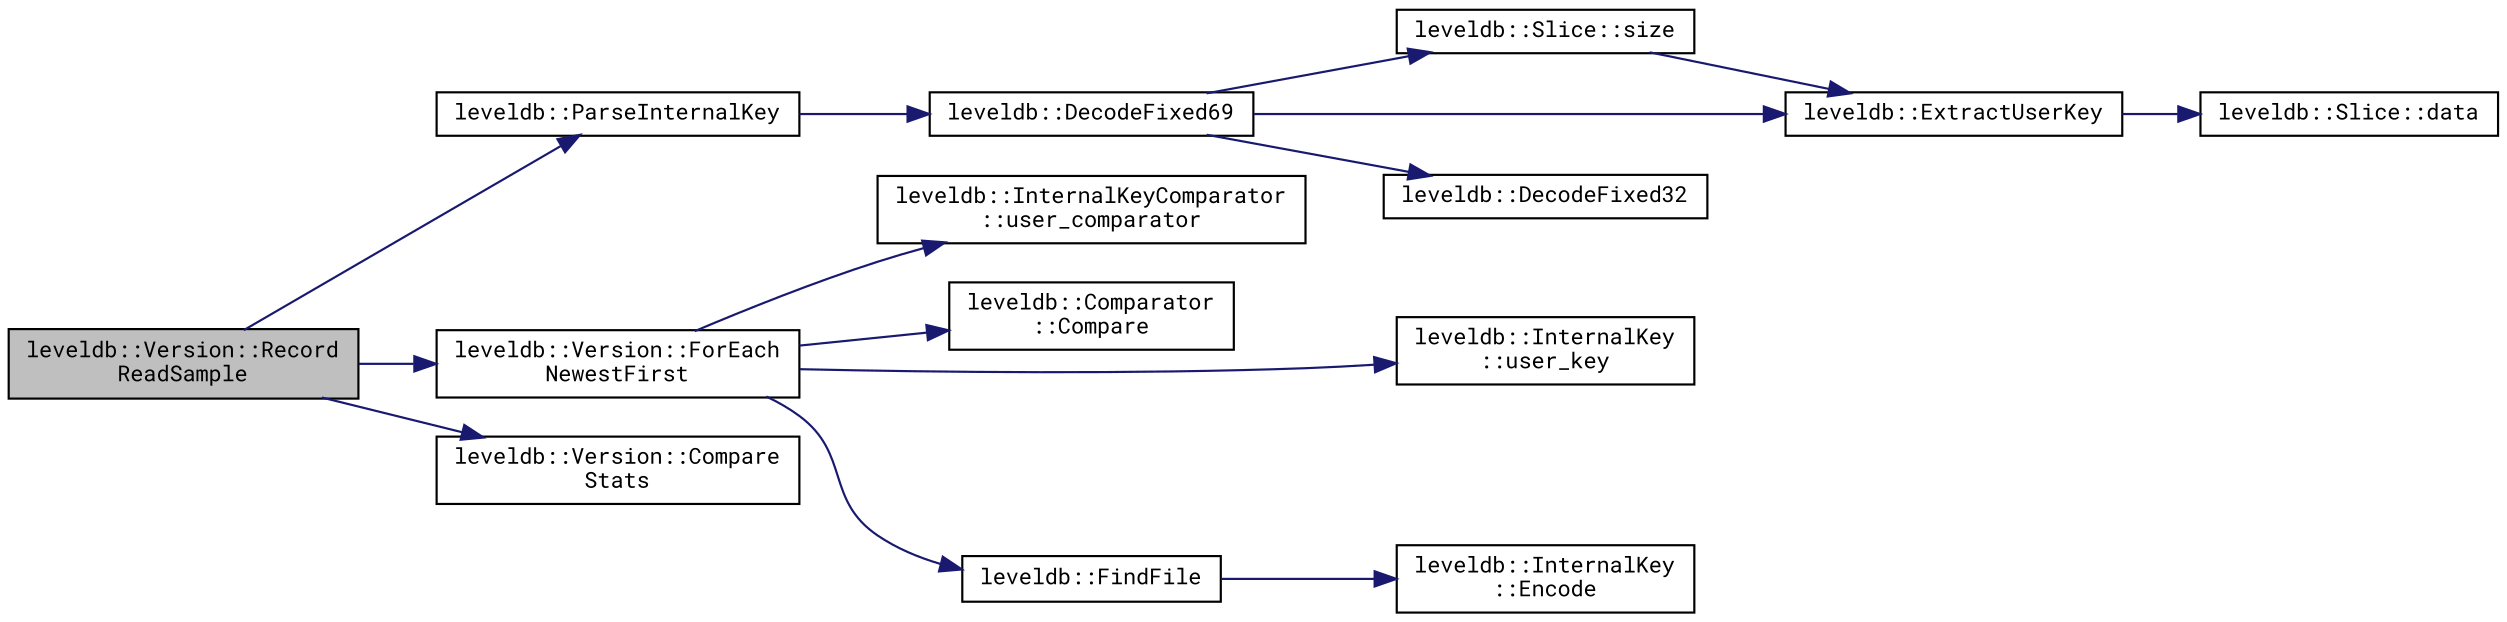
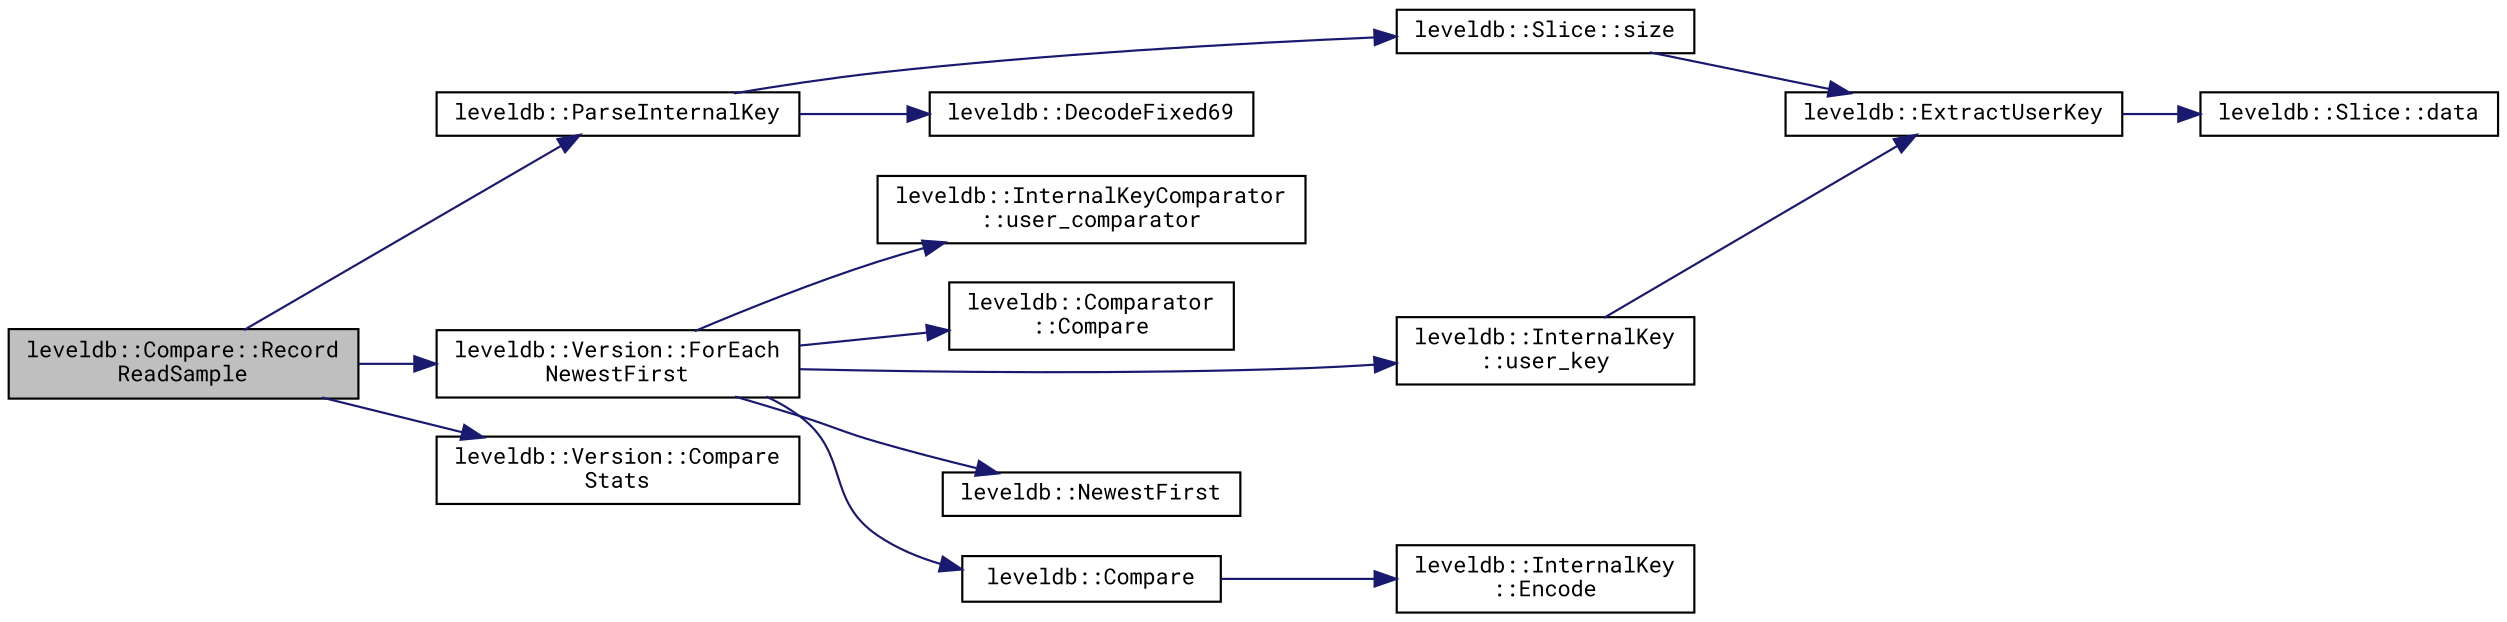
edge "leveldb::DecodeFixed69" -> "leveldb::Slice::size": now "leveldb::ParseInternalKey" -> "leveldb::Slice::size"
edge "leveldb::DecodeFixed69" -> "leveldb::ExtractUserKey": now "leveldb::InternalKey ::user_key" -> "leveldb::ExtractUserKey"
node "leveldb::DecodeFixed32": removed
node "leveldb::Version::Record ReadSample": label "leveldb::Version::Record ReadSample" -> "leveldb::Compare::Record ReadSample"
node "leveldb::NewestFirst": added
node "leveldb::FindFile": label "leveldb::FindFile" -> "leveldb::Compare"
